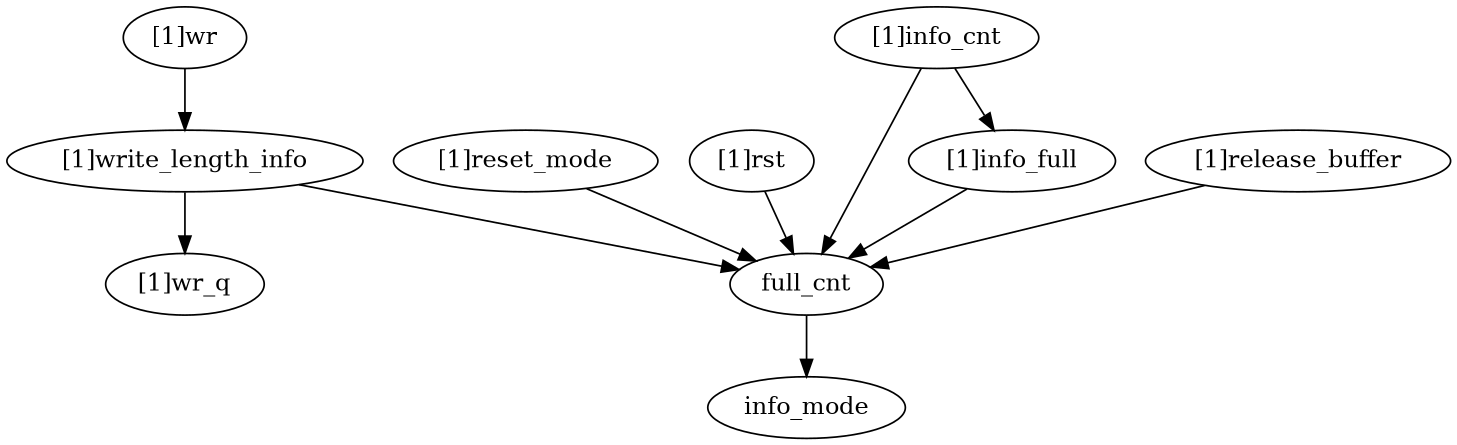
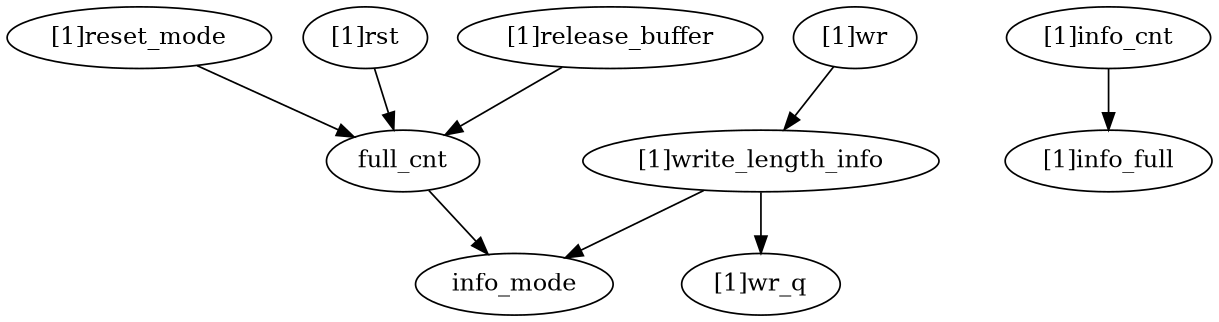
edge "[1]info_cnt" -> "full_cnt": removed
edge "[1]info_full" -> "full_cnt": removed
edge "[1]write_length_info" -> "full_cnt": now "[1]write_length_info" -> "info_mode"
